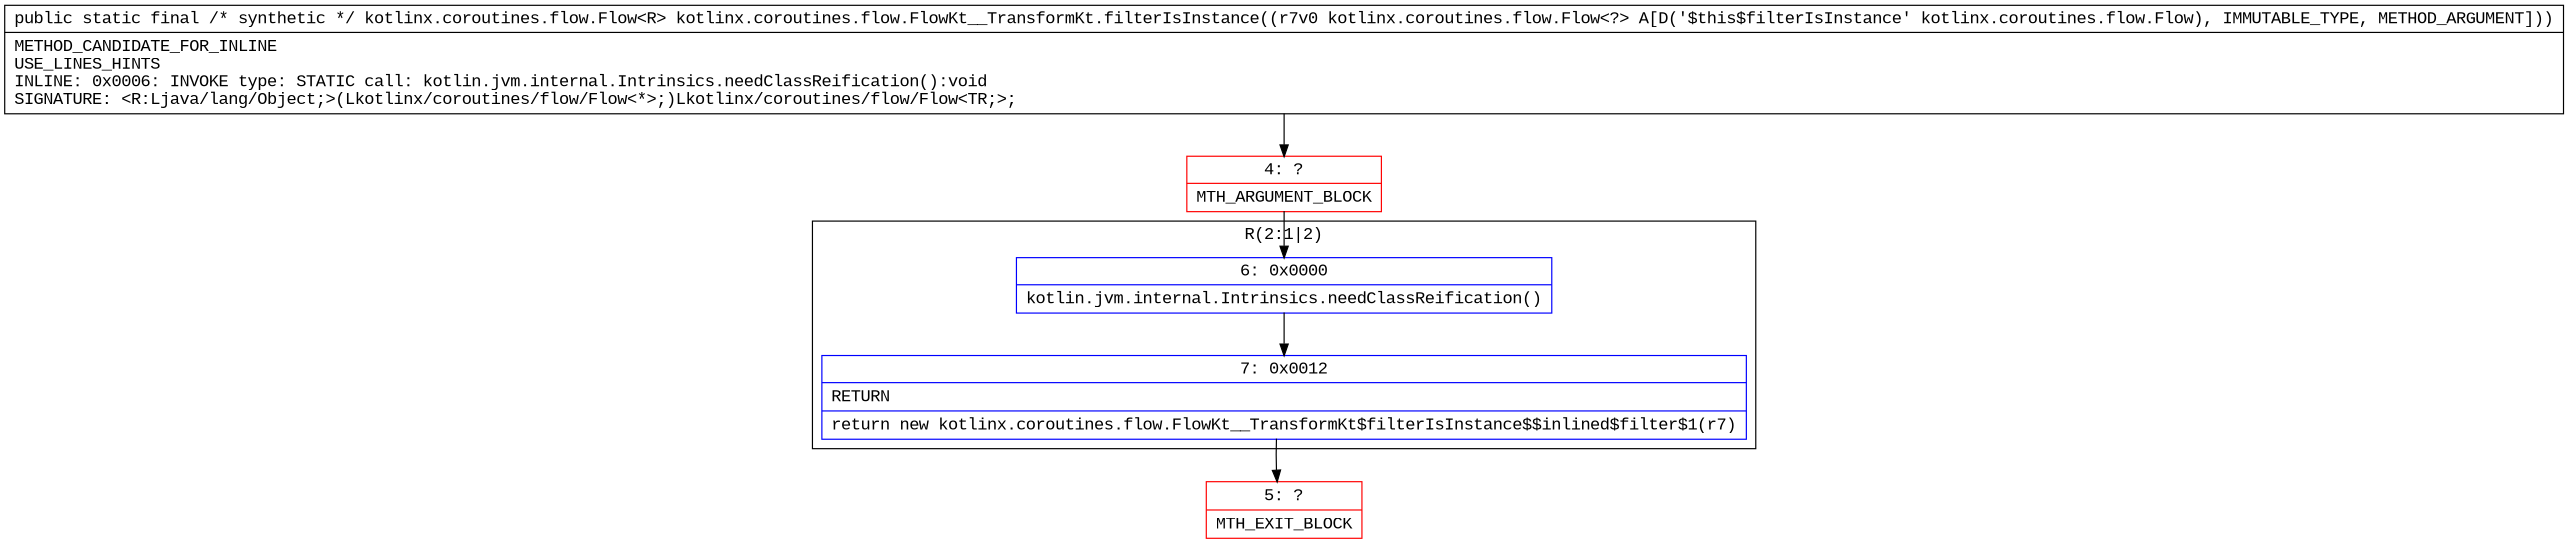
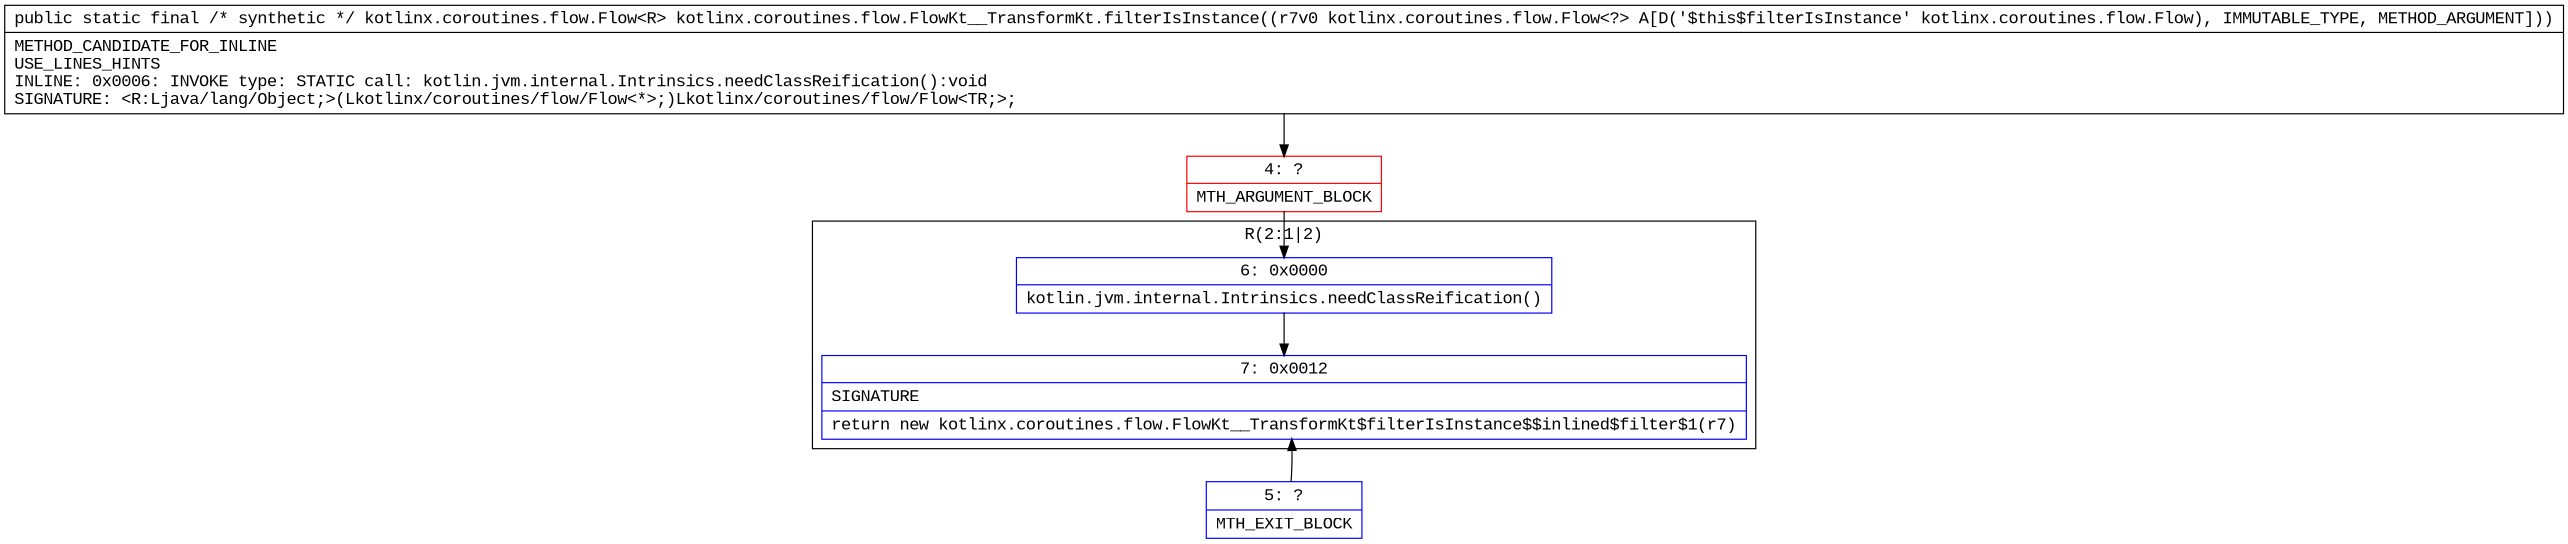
node "7: 0x0012": text "RETURN" -> "SIGNATURE"
edge "7: 0x0012" -> "5: ?": reversed
node "5: ?": color red -> blue
